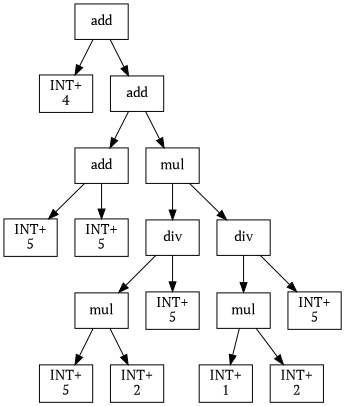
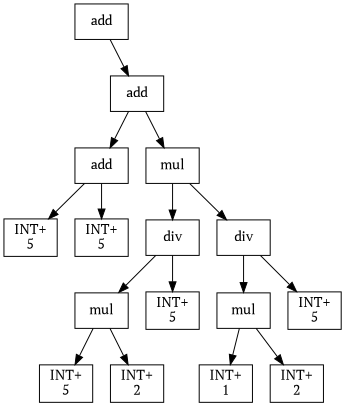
node "INT+ 4": removed
